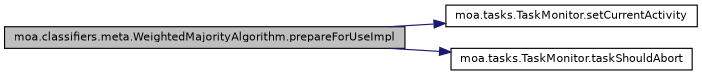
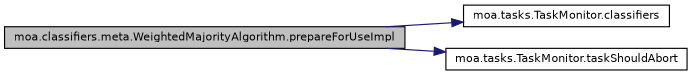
node "moa.tasks.TaskMonitor.setCurrentActivity": label "moa.tasks.TaskMonitor.setCurrentActivity" -> "moa.tasks.TaskMonitor.classifiers"
